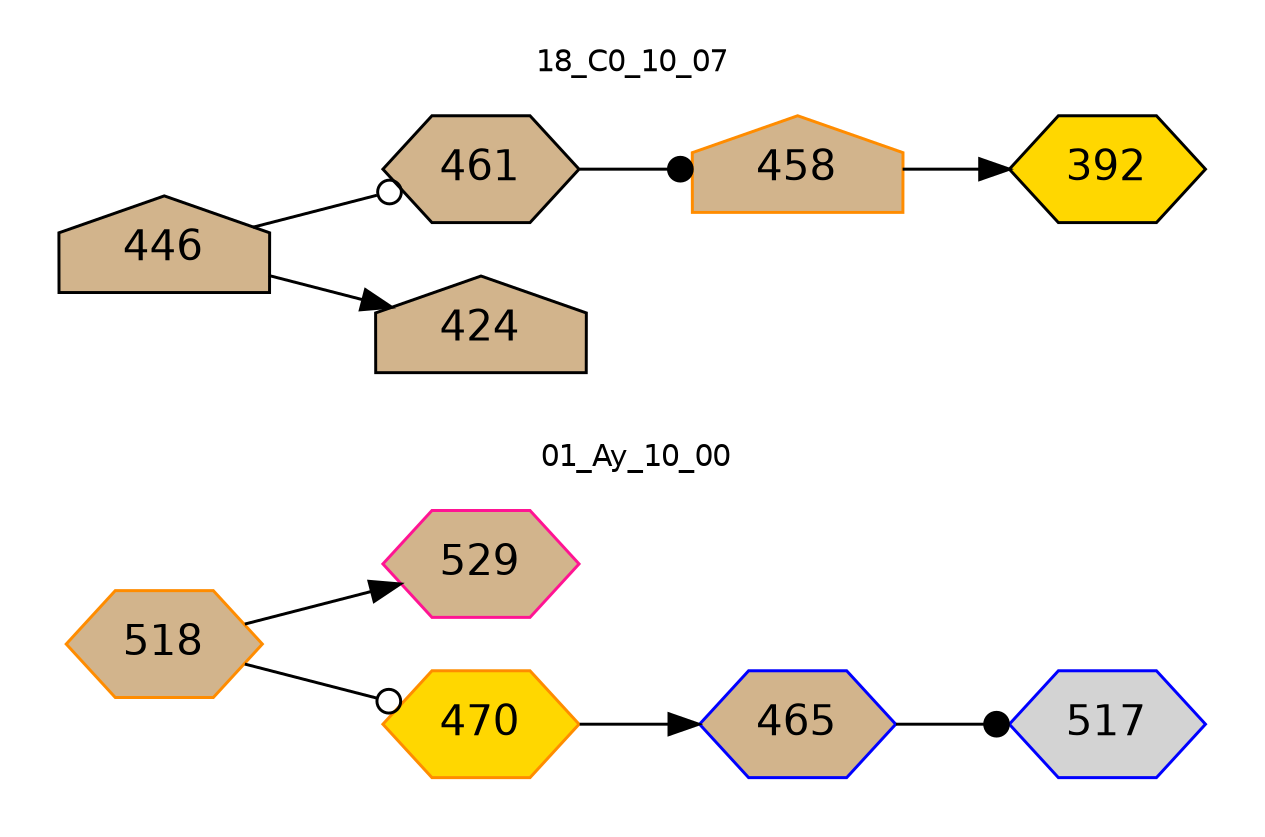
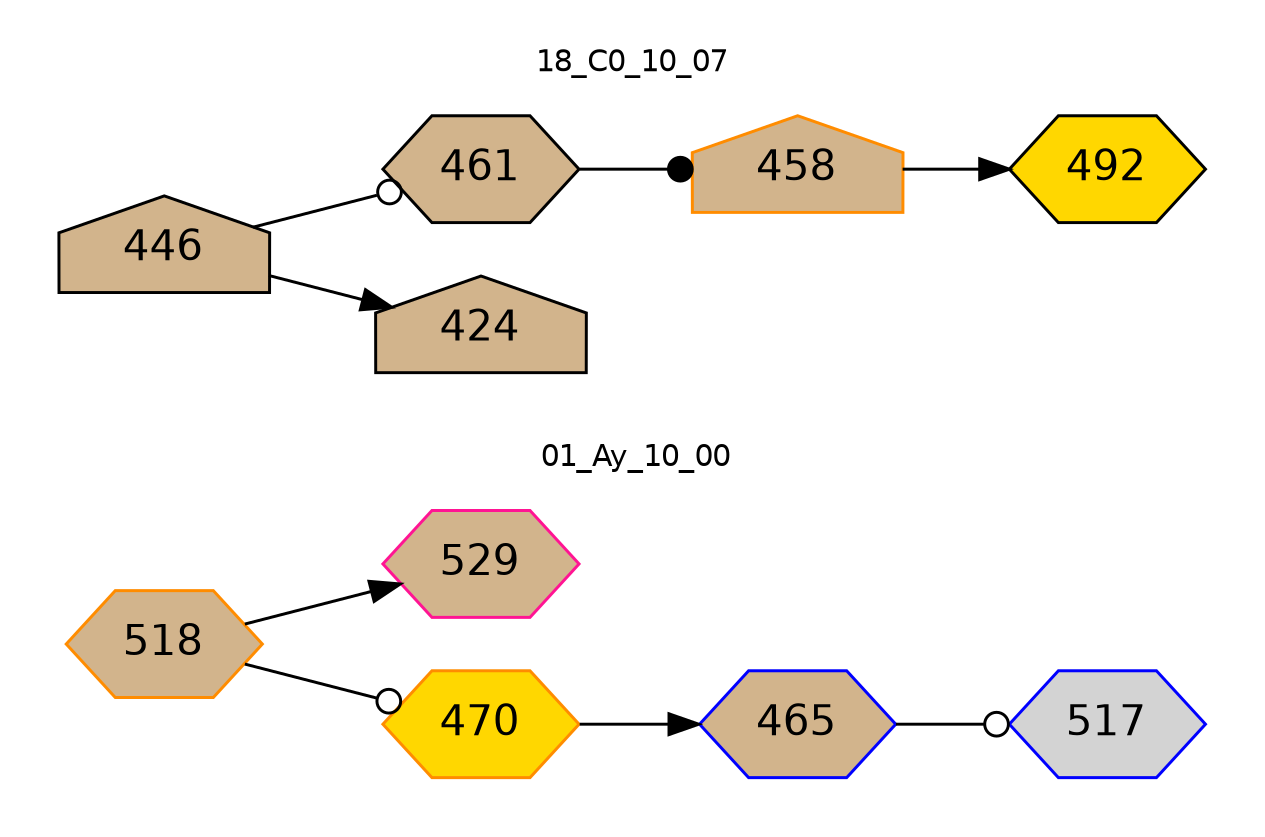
node "392": label "392" -> "492"
edge "465" -> "517": arrowhead dot -> odot
